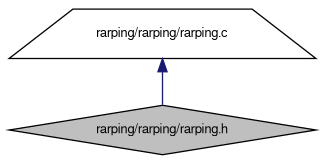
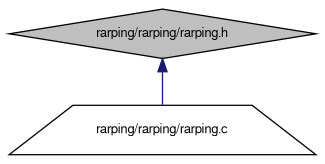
edge "rarping/rarping/rarping.h" -> "rarping/rarping/rarping.c": reversed
